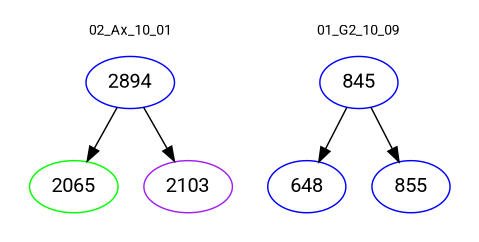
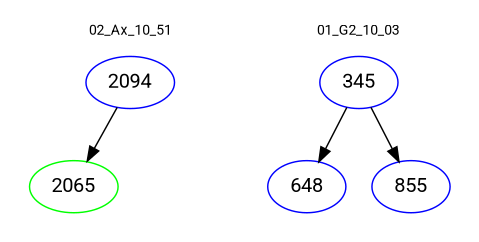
cluster "02_Ax_10_01": label "02_Ax_10_01" -> "02_Ax_10_51"
cluster "01_G2_10_09": label "01_G2_10_09" -> "01_G2_10_03"
node "2894": label "2894" -> "2094"
node "845": label "845" -> "345"
node "2103": removed
